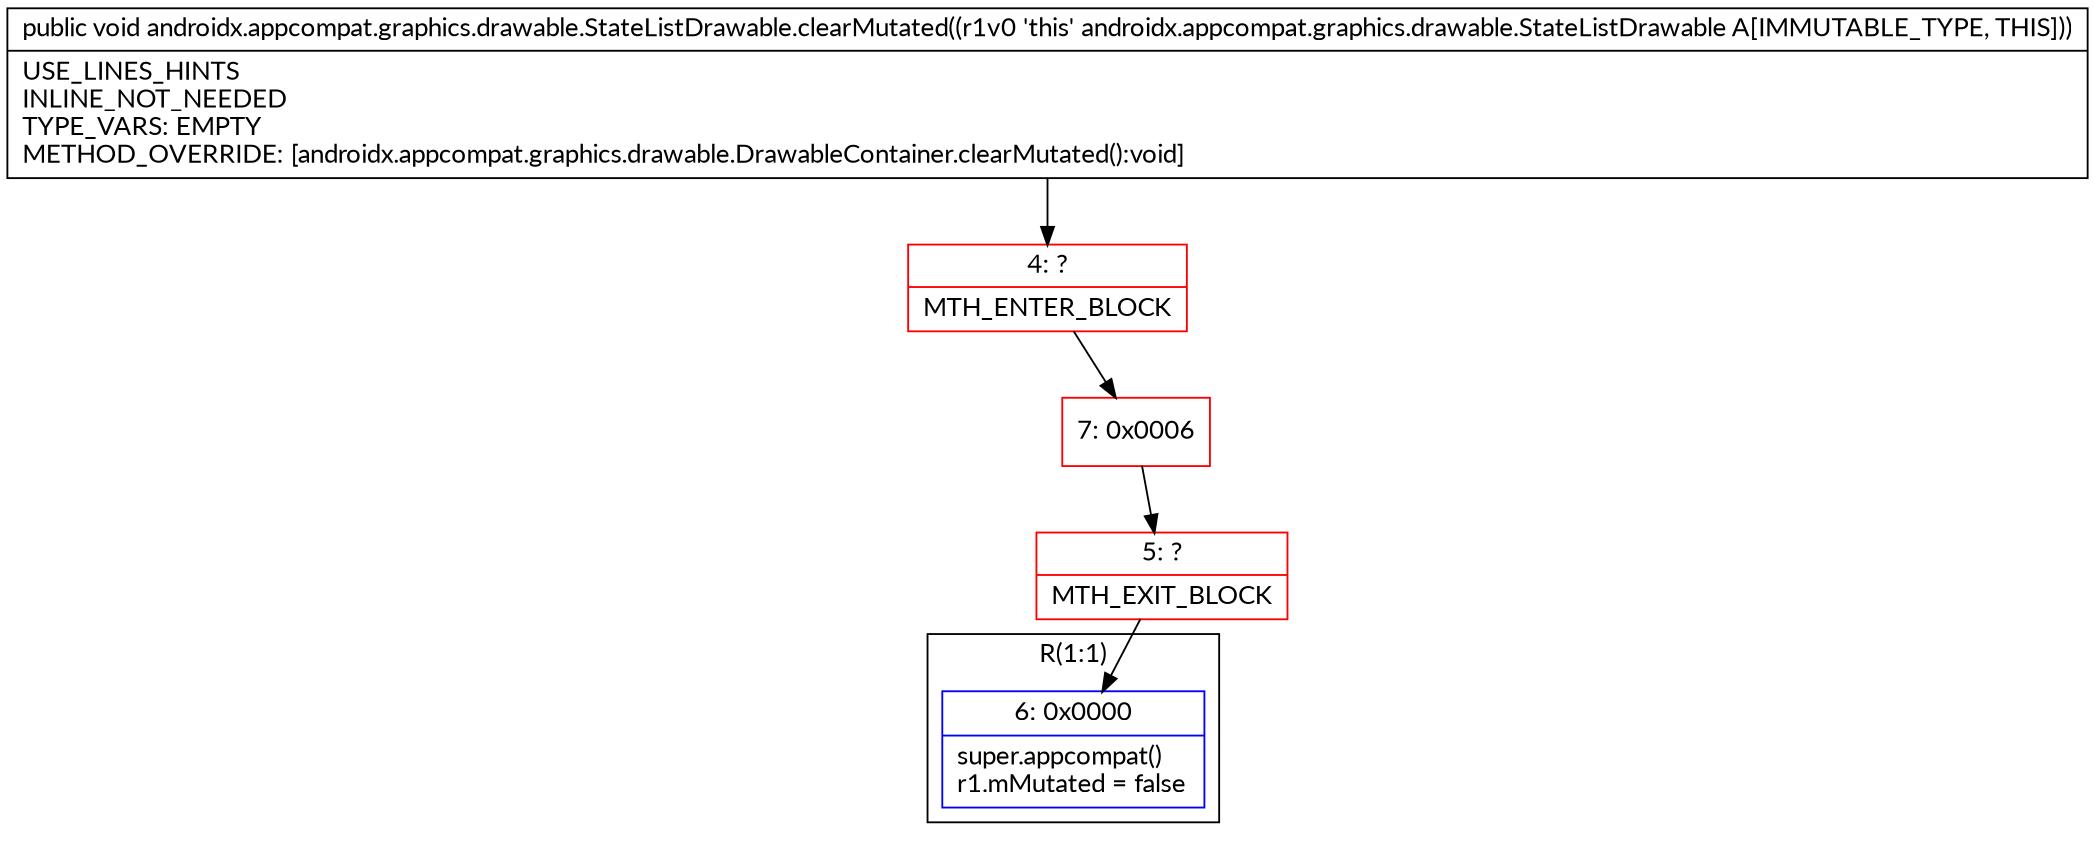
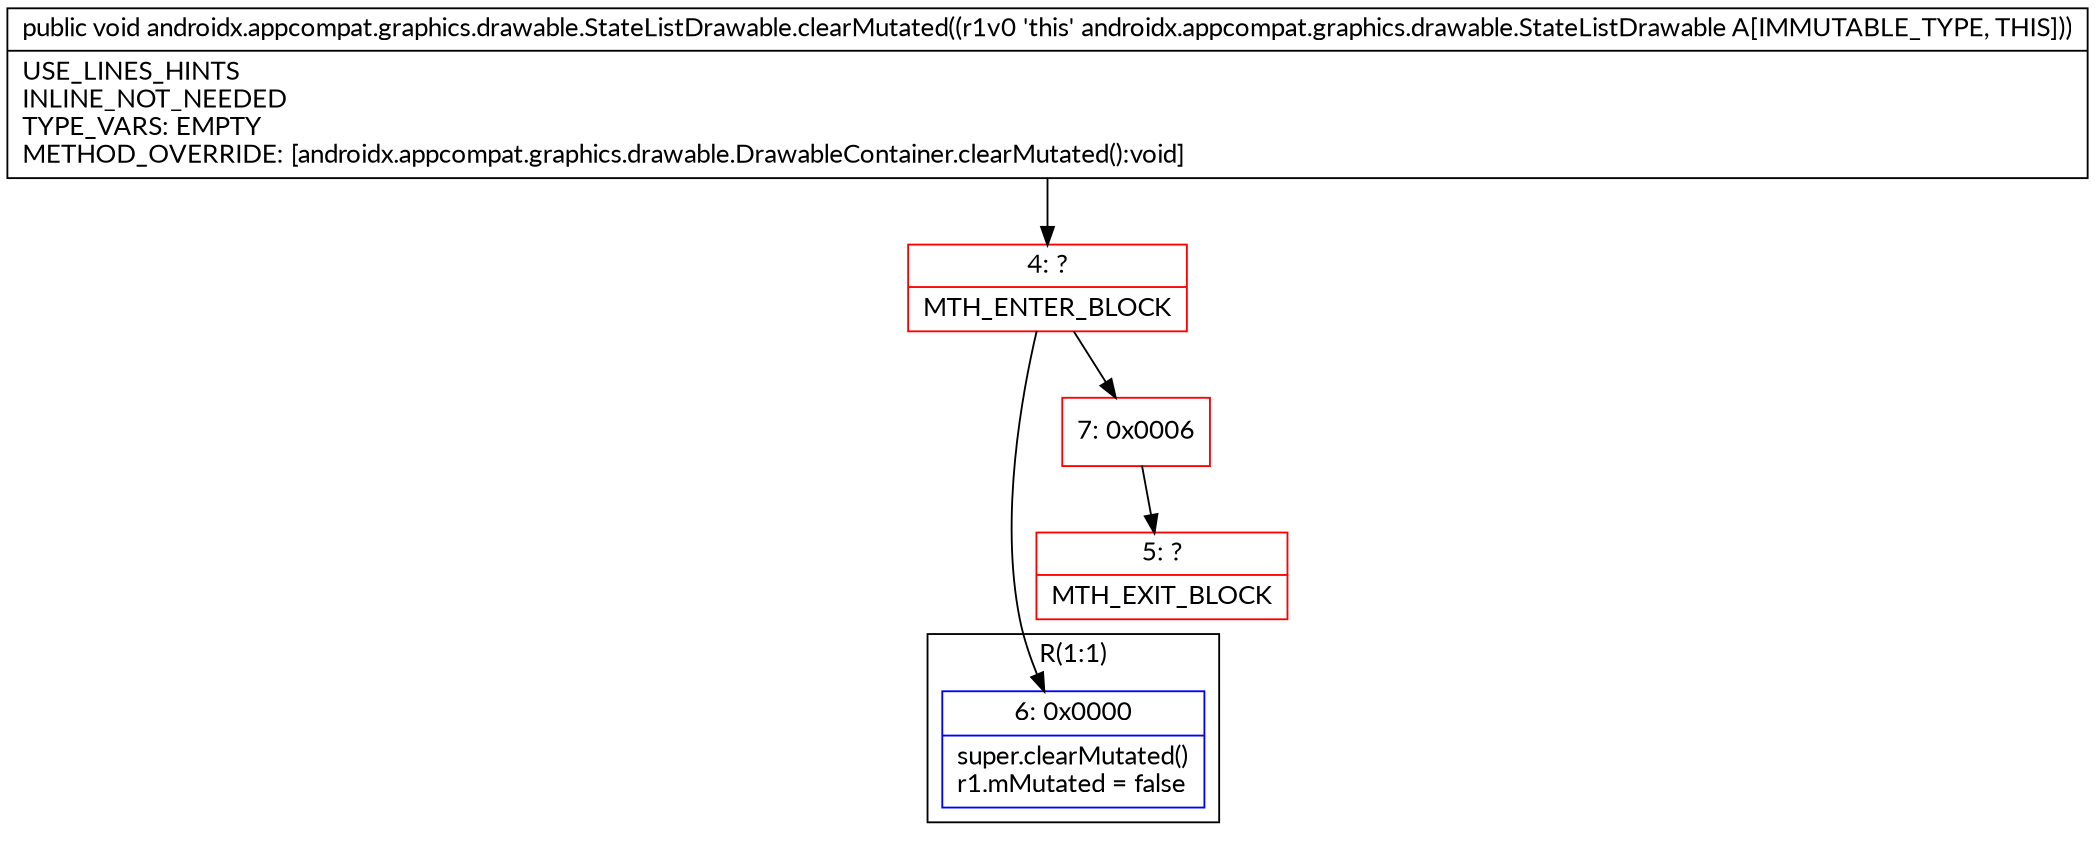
edge "5: ?" -> "6: 0x0000": now "4: ?" -> "6: 0x0000"
node "6: 0x0000": text "super.appcompat()" -> "super.clearMutated()"
